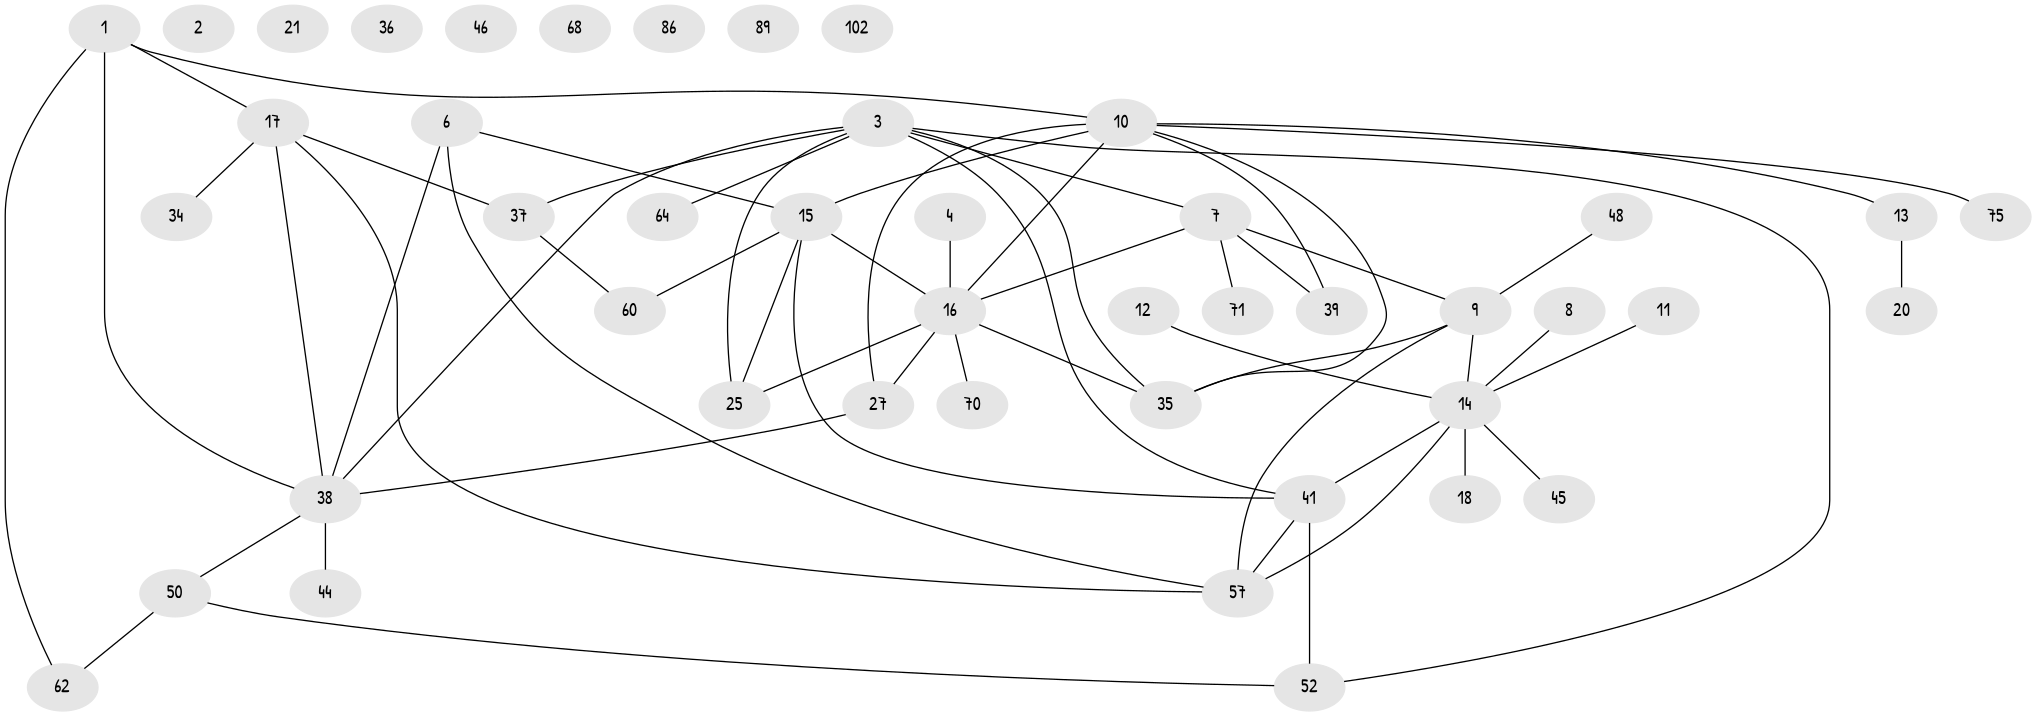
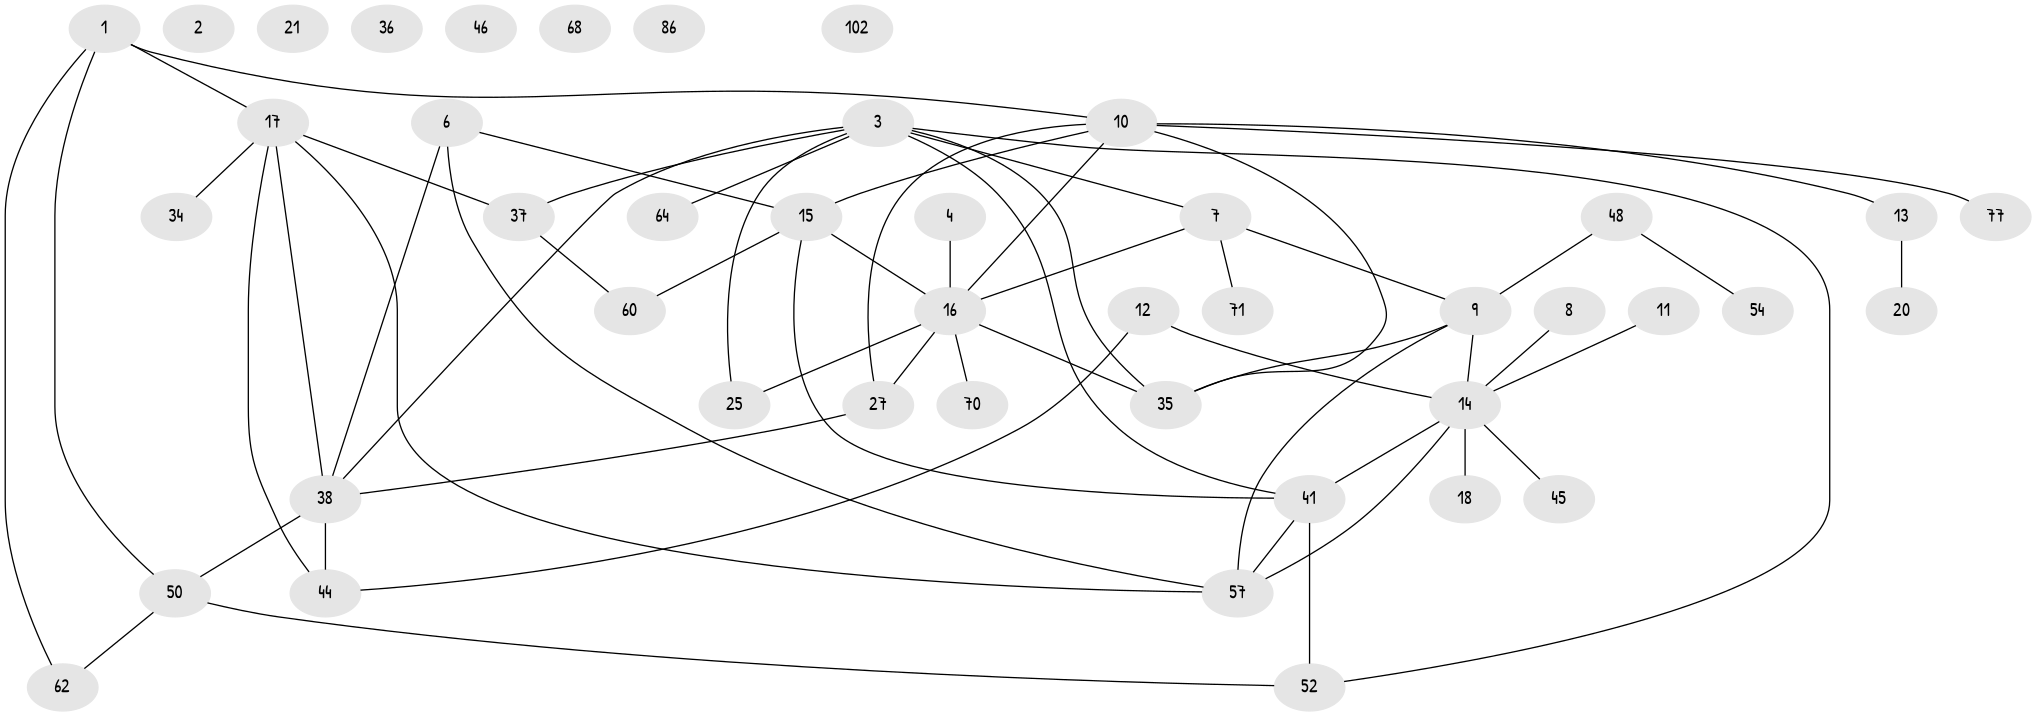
node "89": removed
node "75": label "75" -> "77"
edge "15" -- "25": removed
node "39": removed
node "54": added
edge "1" -- "38": now "1" -- "50"
edge "17" -- "44": added
edge "12" -- "44": added
